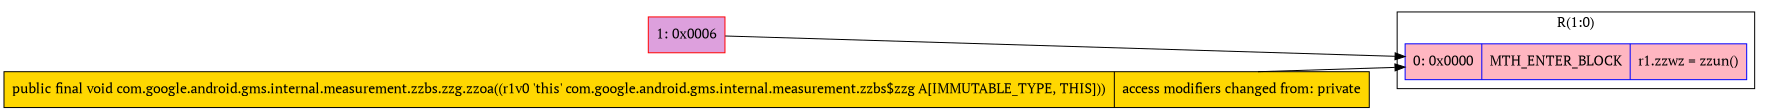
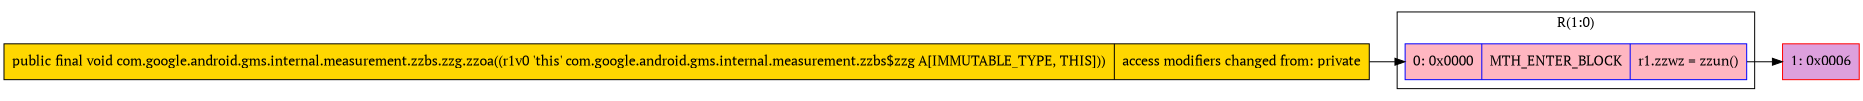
edge "1: 0x0006" -> "0: 0x0000": reversed
